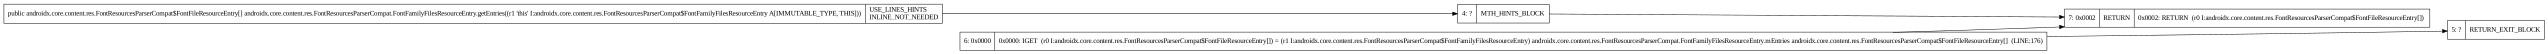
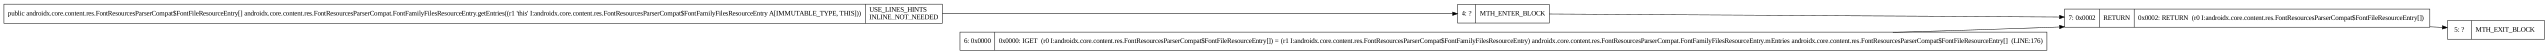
node "4: ?": text "MTH_HINTS_BLOCK" -> "MTH_ENTER_BLOCK"
node "5: ?": text "RETURN_EXIT_BLOCK" -> "MTH_EXIT_BLOCK"
edge "6: 0x0000" -> "5: ?": now "7: 0x0002" -> "5: ?"
